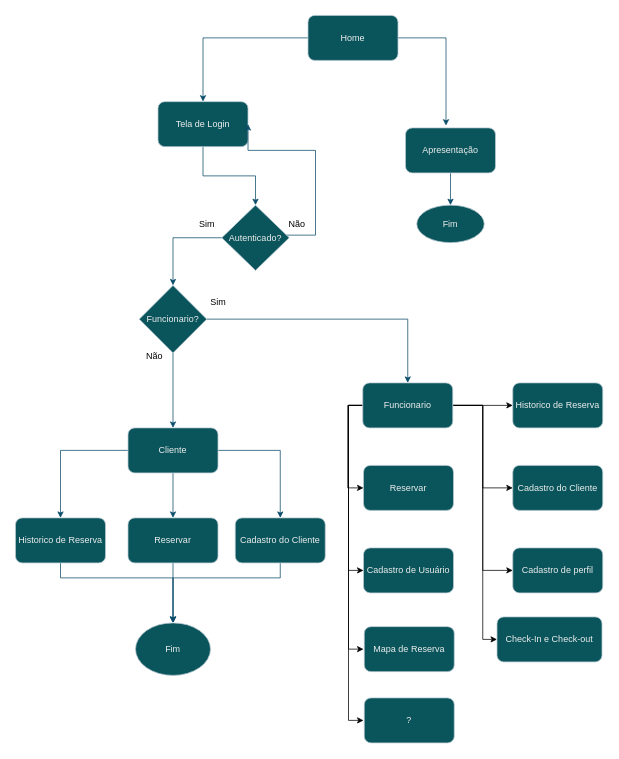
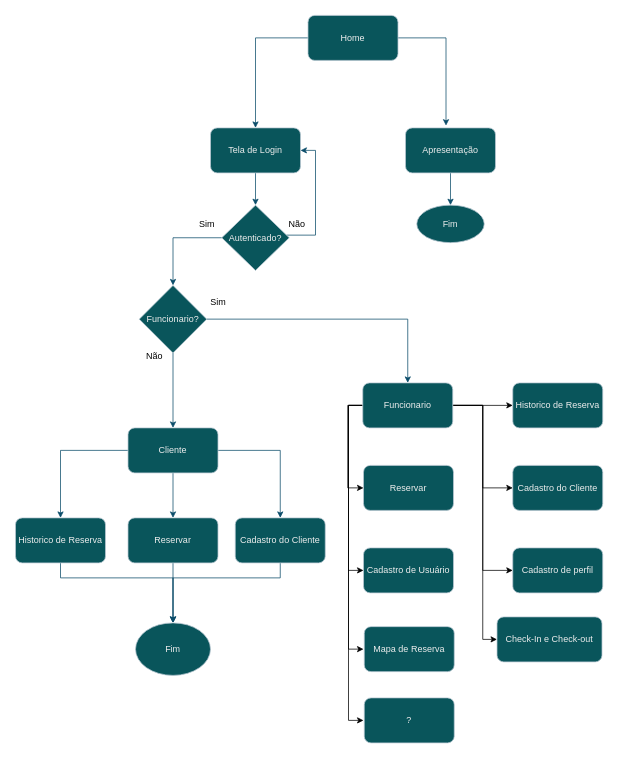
node "Tela de Login": moved (203, 124) -> (255, 150)
